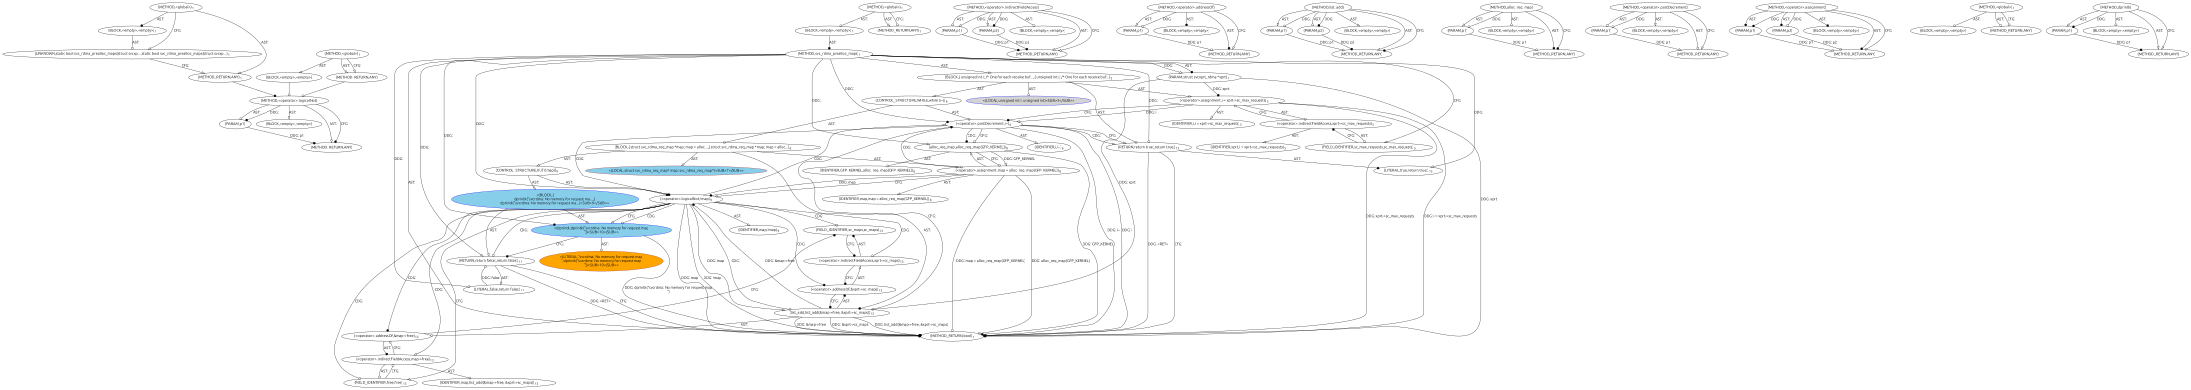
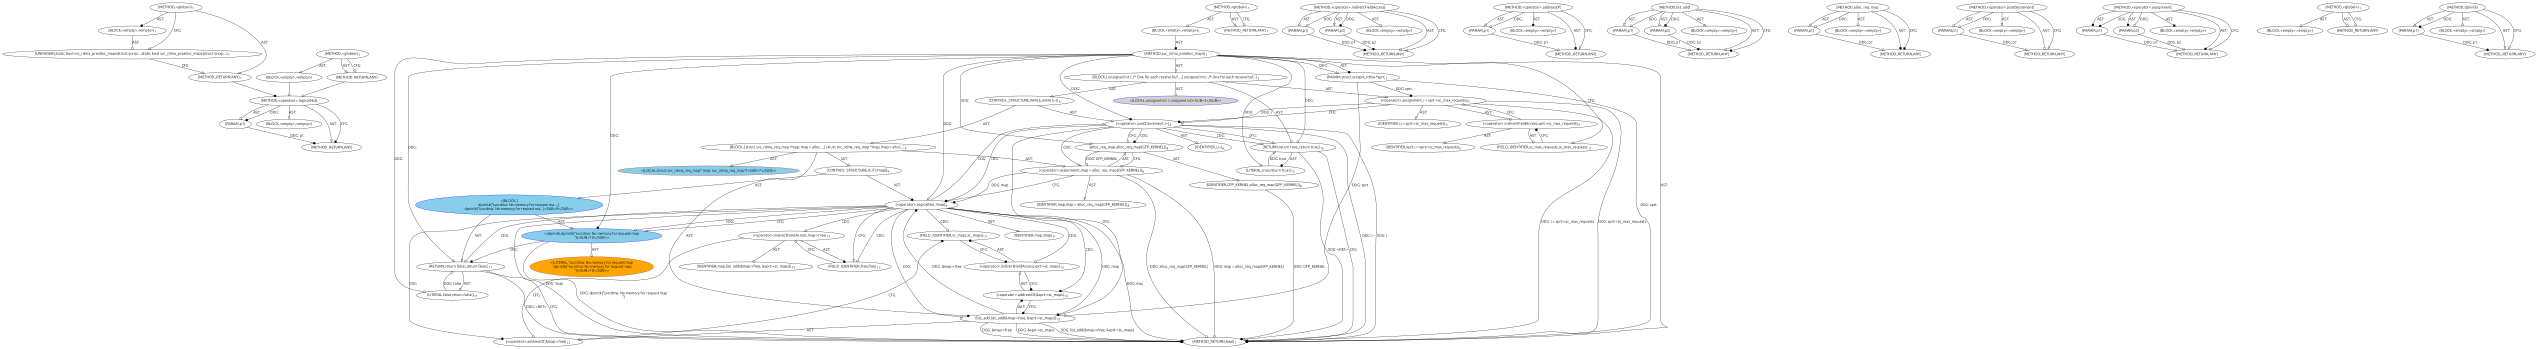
edge "(LITERAL,true,return true;)" -> "(RETURN,return true;,return true;)": added, label "DDG: true"
edge "(list_add,list_add(&map->free, &xprt->sc_maps))" -> "(<operator>.postDecrement,i--)": reversed
edge "(alloc_req_map,alloc_req_map(GFP_KERNEL))" -> "(METHOD_RETURN,bool)": now "(IDENTIFIER,GFP_KERNEL,alloc_req_map(GFP_KERNEL))" -> "(METHOD_RETURN,bool)"
edge "(<operator>.addressOf,&map->free)" -> "(<operator>.indirectFieldAccess,map->free)": removed, label "AST:"
edge "(<operator>.indirectFieldAccess,map->free)" -> "(FIELD_IDENTIFIER,free,free)": arrowhead odot -> dot
